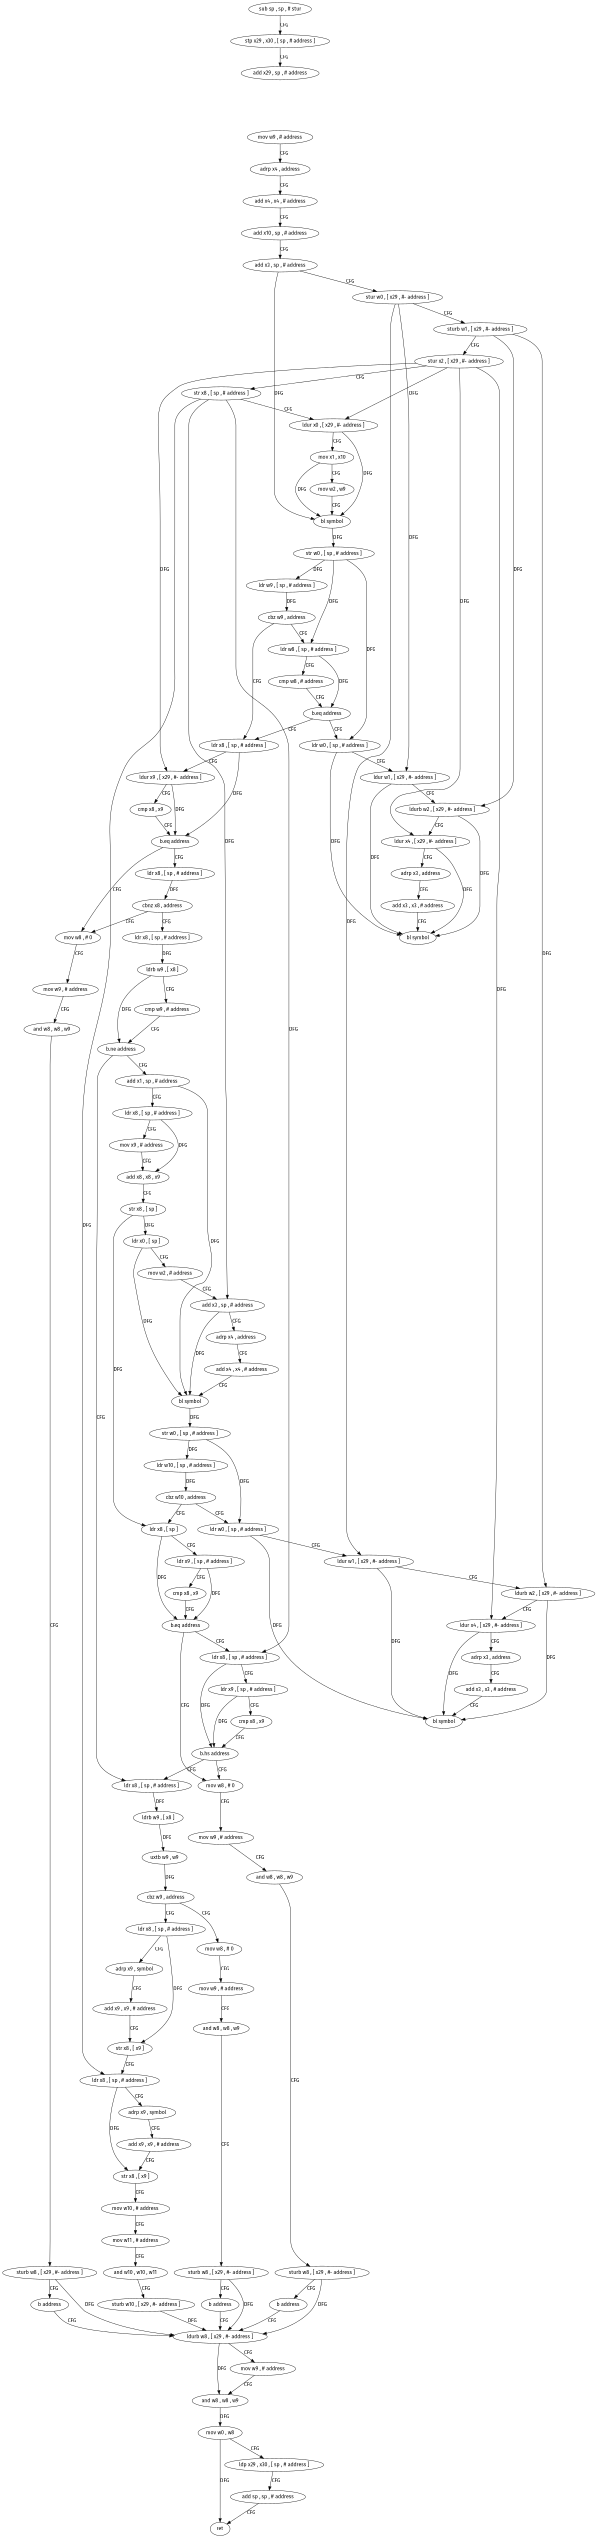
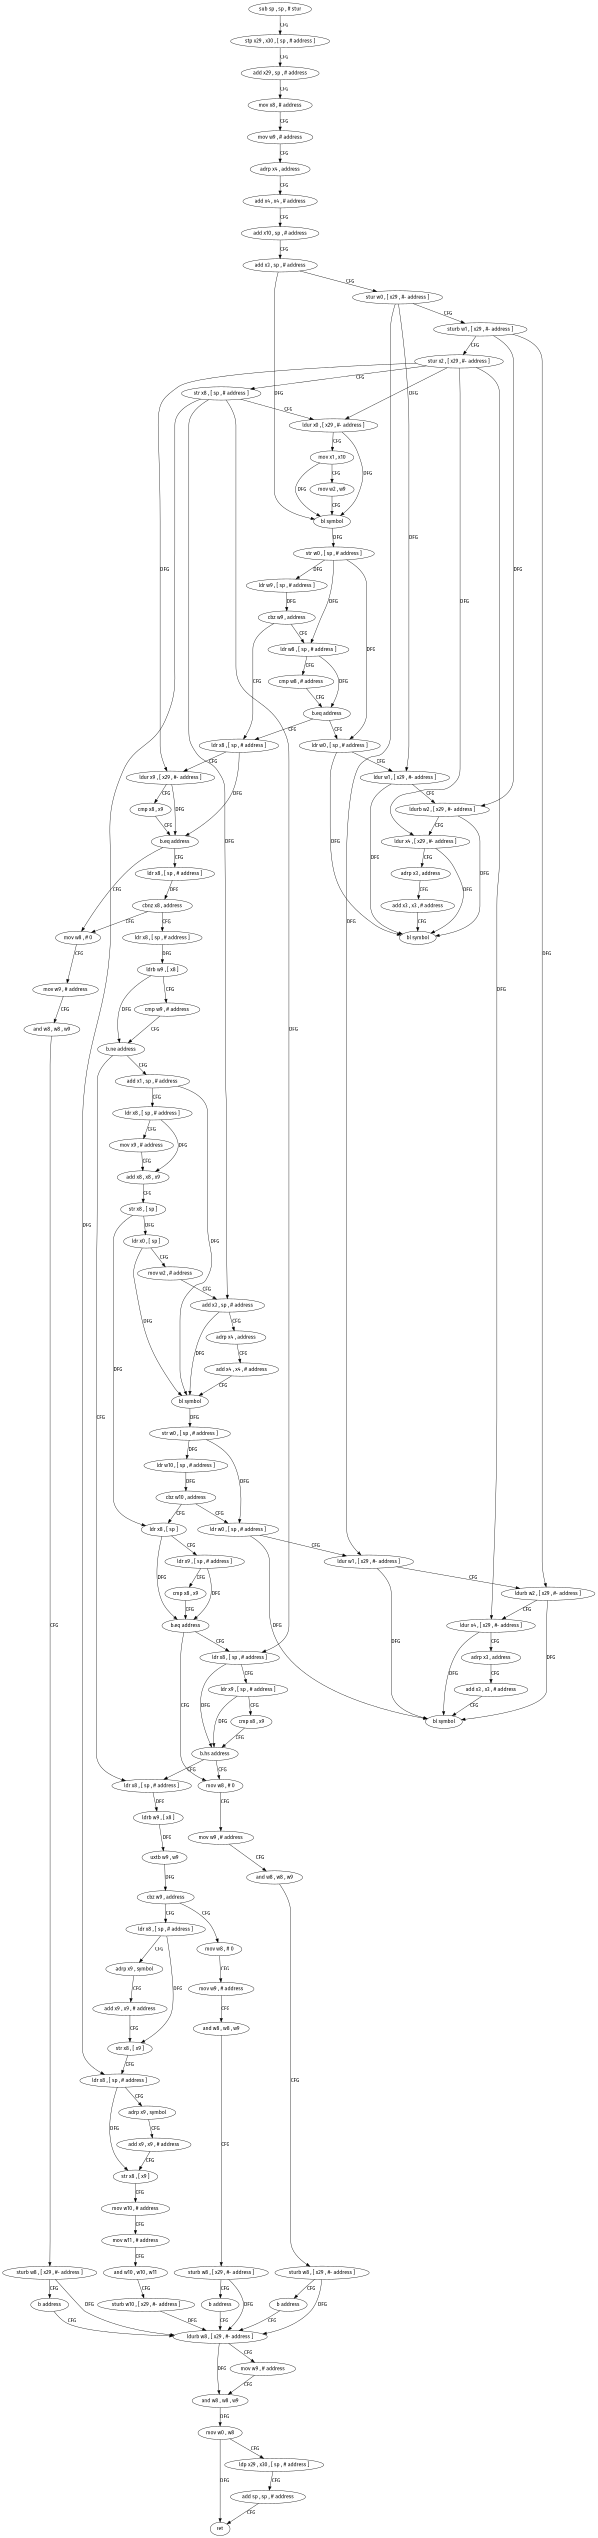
node "mov x8 , # address": added
